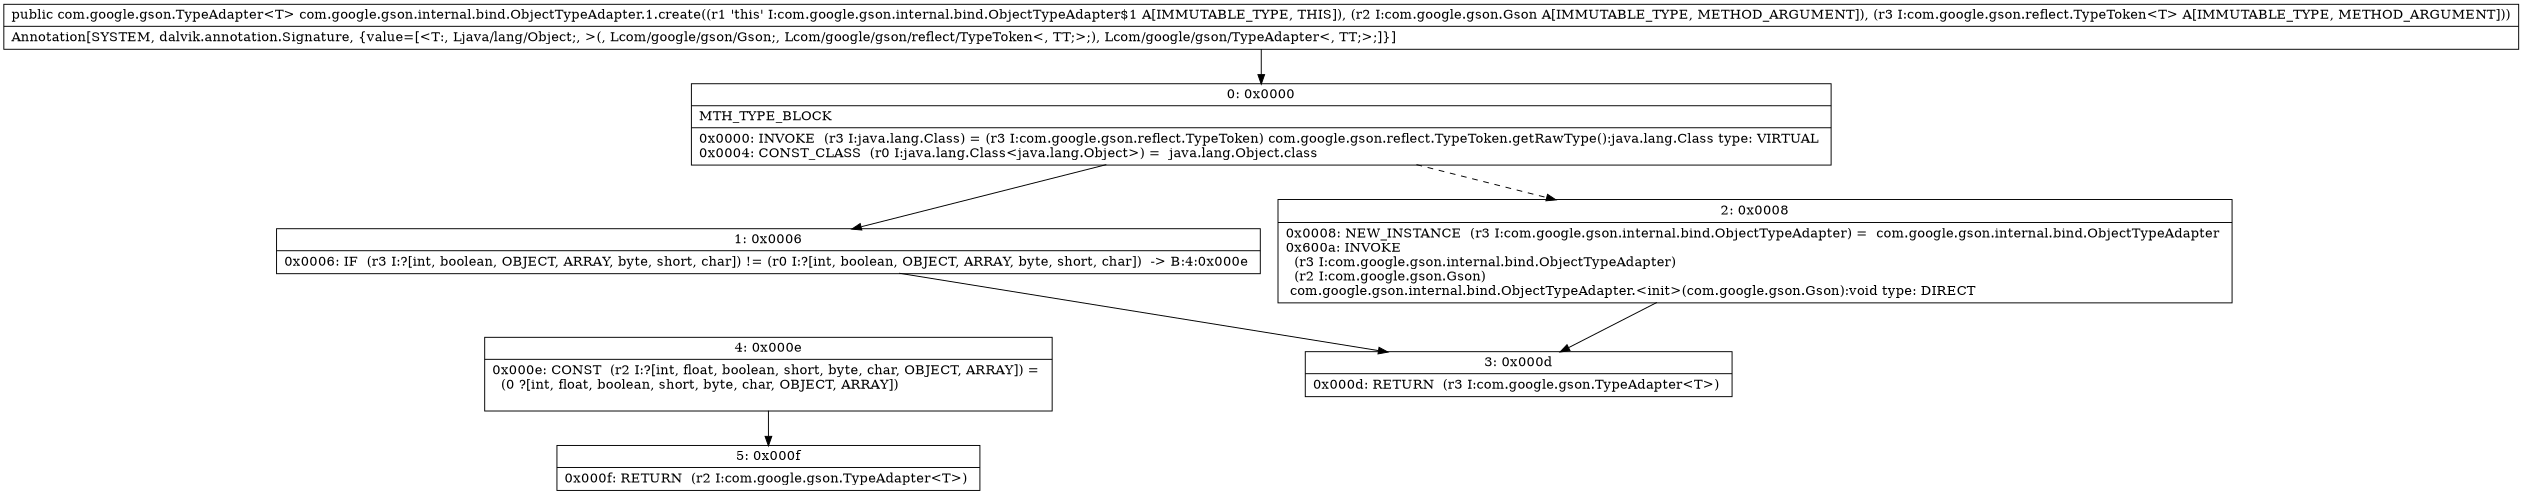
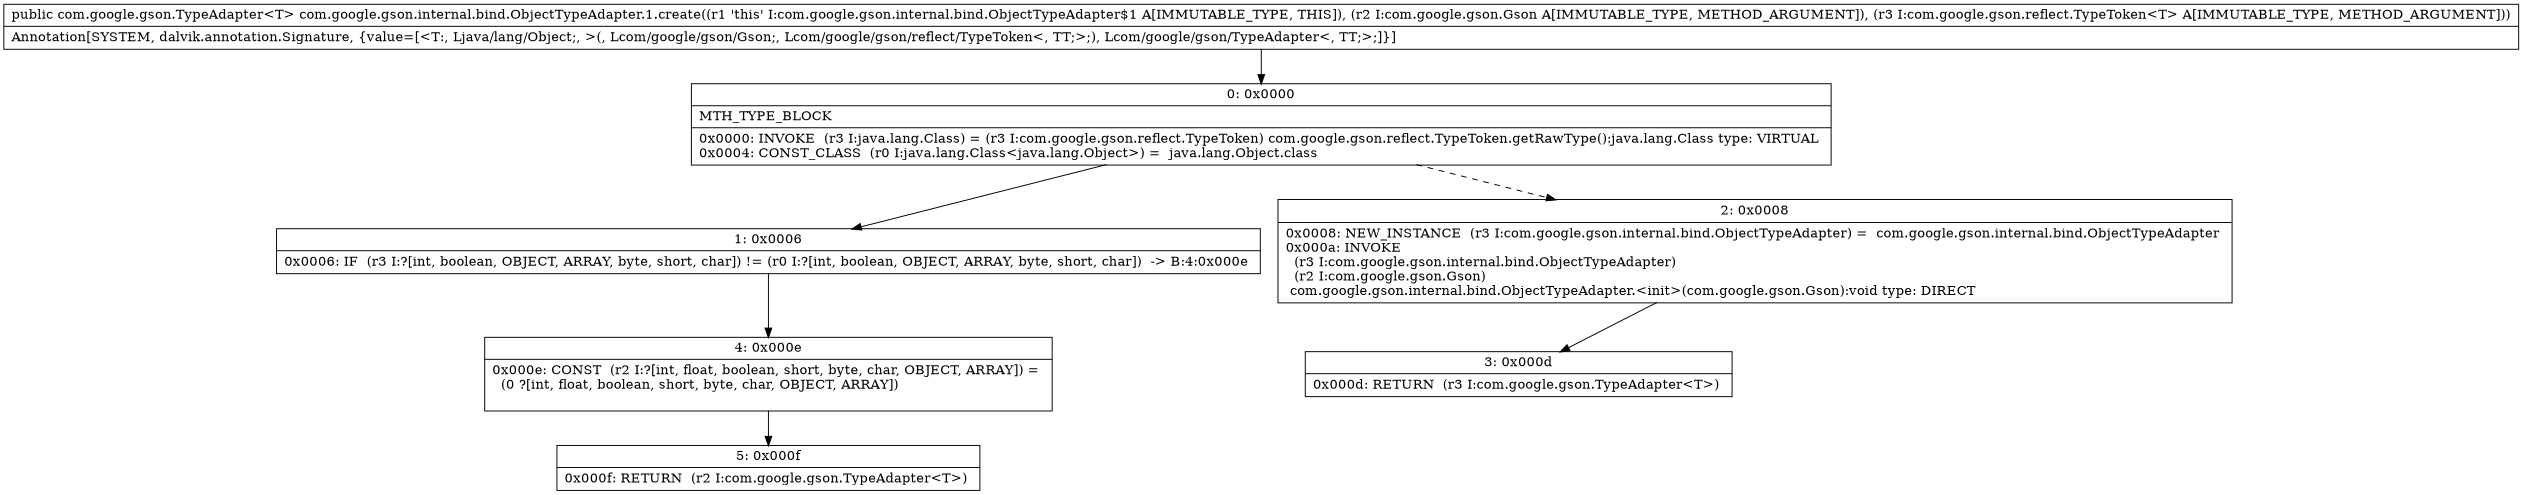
node "2: 0x0008": text "0x600a: INVOKE" -> "0x000a: INVOKE"
edge "1: 0x0006" -> "3: 0x000d": now "1: 0x0006" -> "4: 0x000e"
